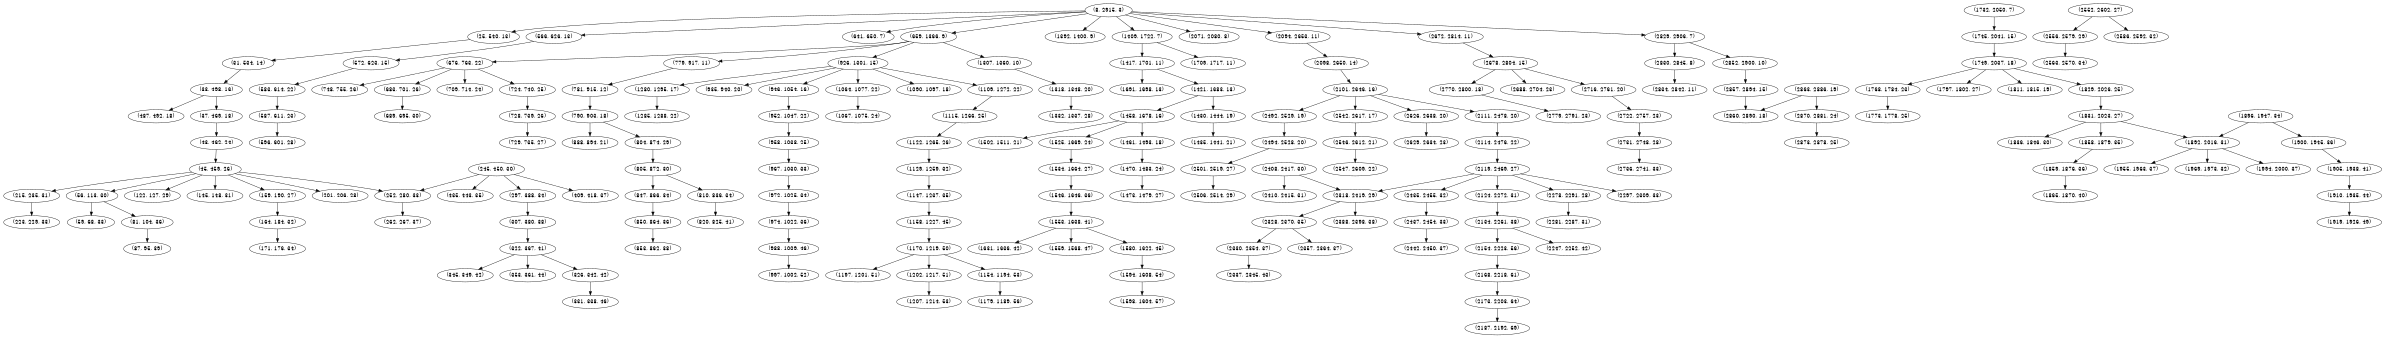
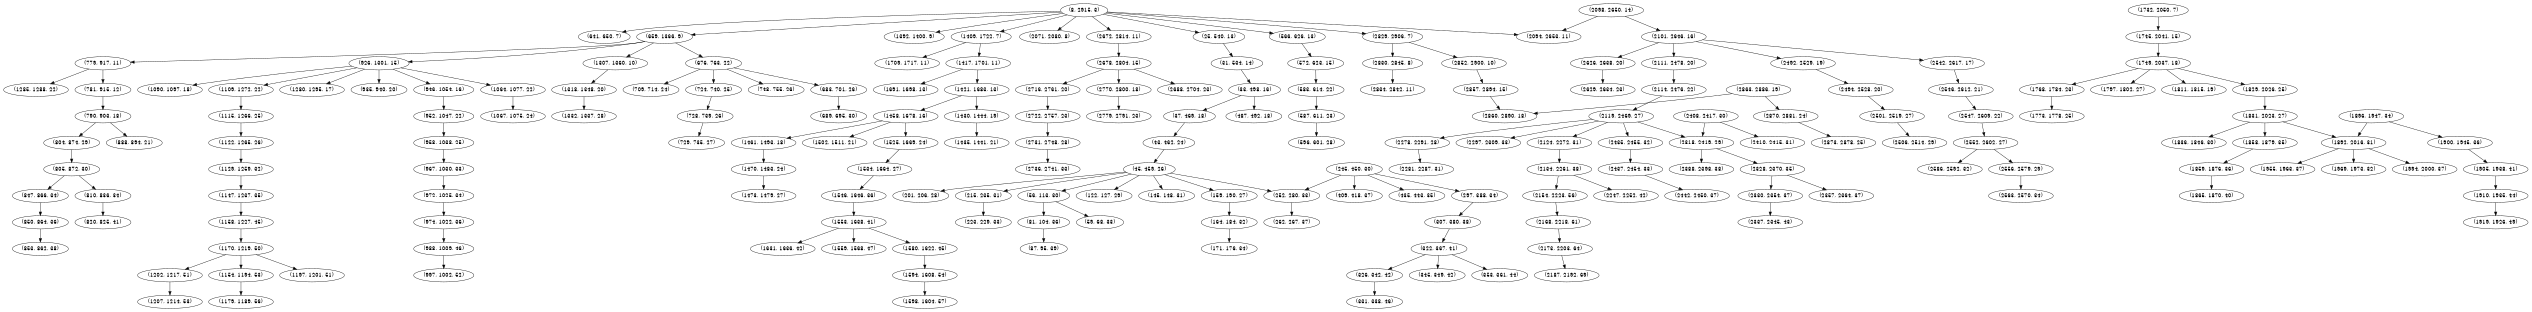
edge "(2094, 2653, 11)" -> "(2098, 2650, 14)": reversed
edge "(1280, 1295, 17)" -> "(1285, 1288, 22)": now "(779, 917, 11)" -> "(1285, 1288, 22)"
edge "(2547, 2609, 22)" -> "(2552, 2602, 27)": added
